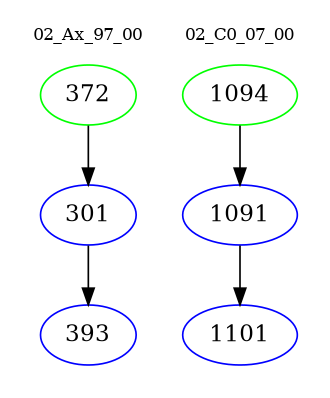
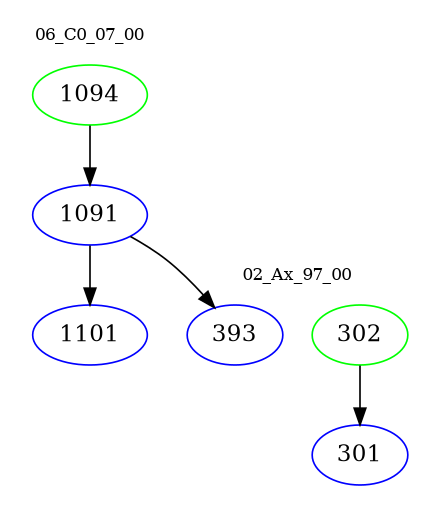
cluster "02_C0_07_00": label "02_C0_07_00" -> "06_C0_07_00"
node "372": label "372" -> "302"
edge "301" -> "393": now "1091" -> "393"
